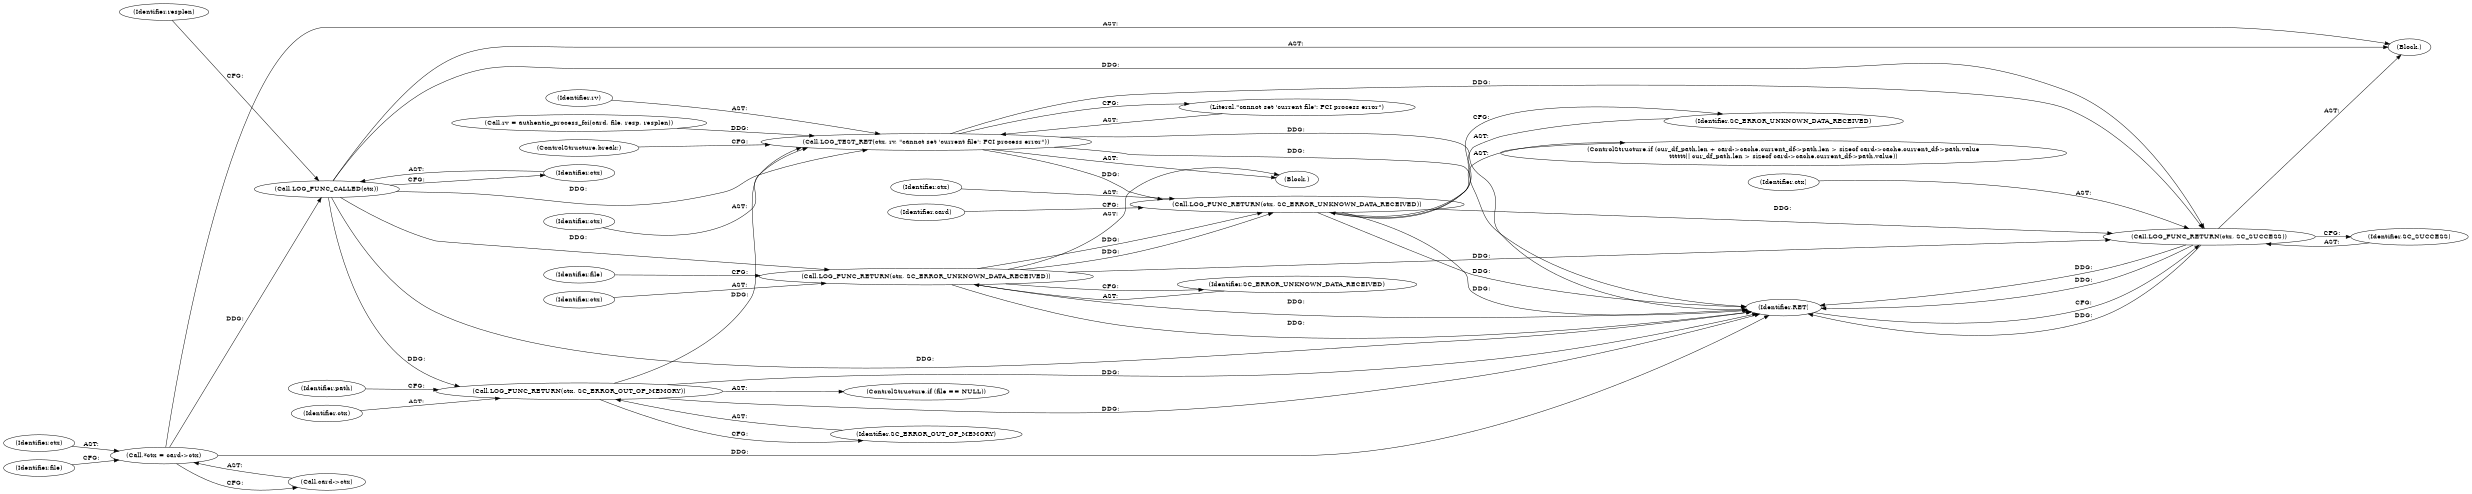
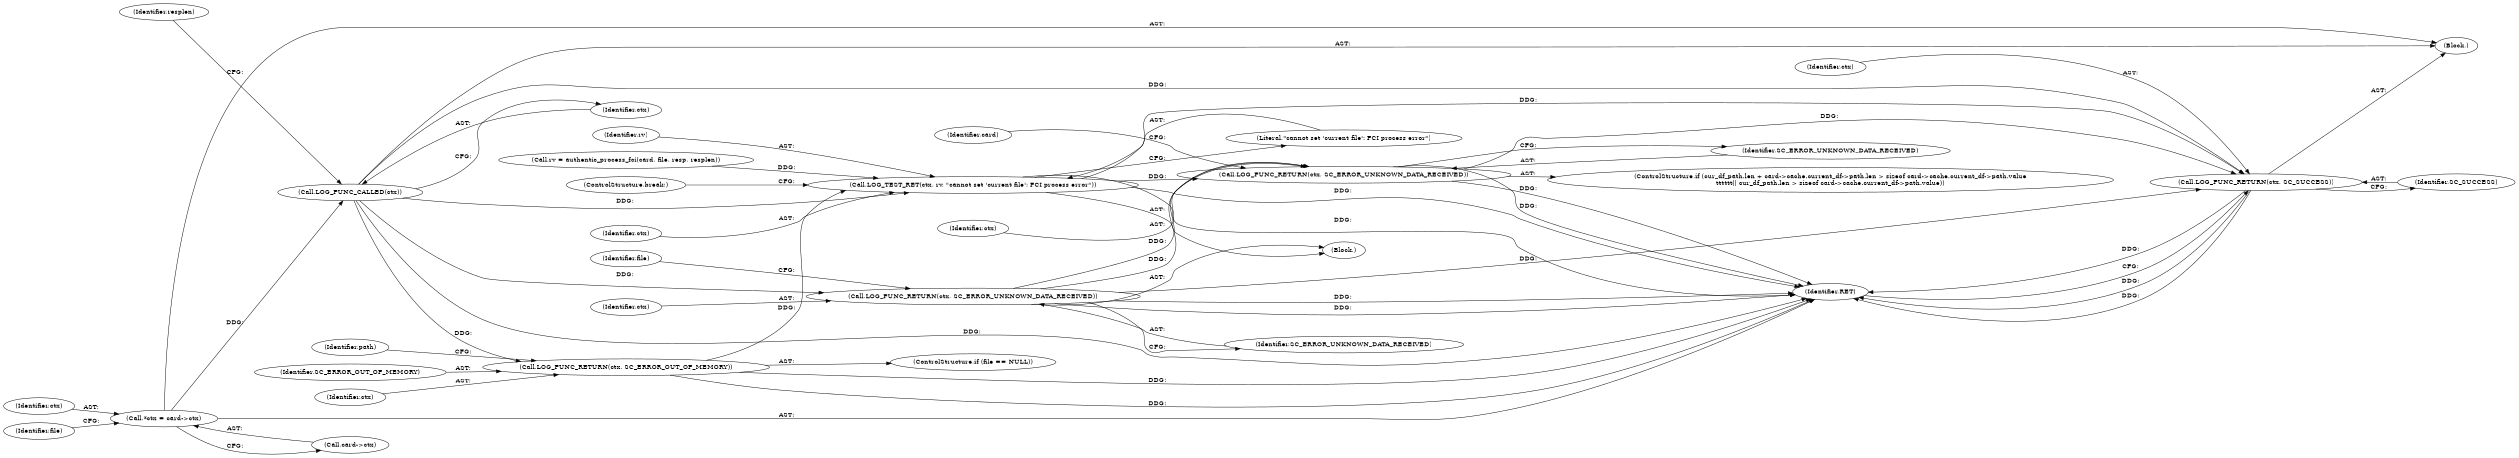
edge "(Call,LOG_FUNC_RETURN(ctx, SC_ERROR_OUT_OF_MEMORY))" -> "(Identifier,SC_ERROR_OUT_OF_MEMORY)": removed, label "CFG:"
edge "(Call,*ctx = card->ctx)" -> "(Identifier,RET)": label "DDG: " -> "AST: "
